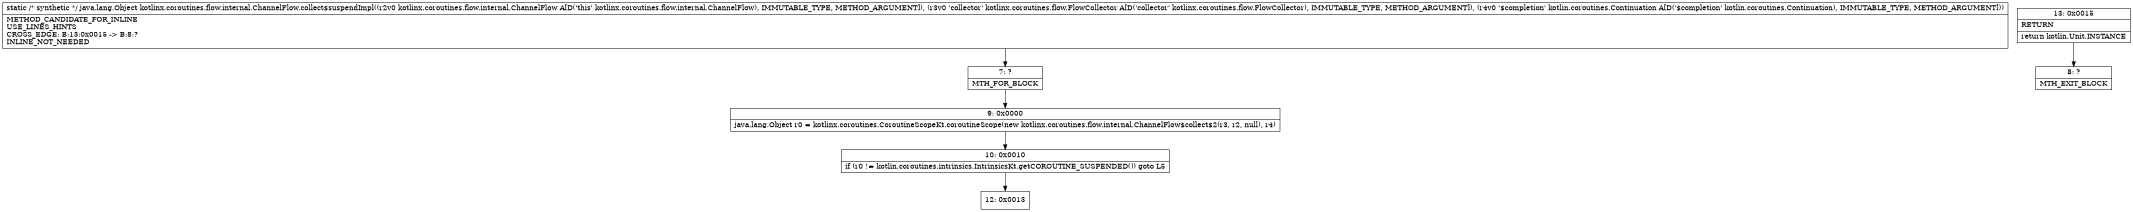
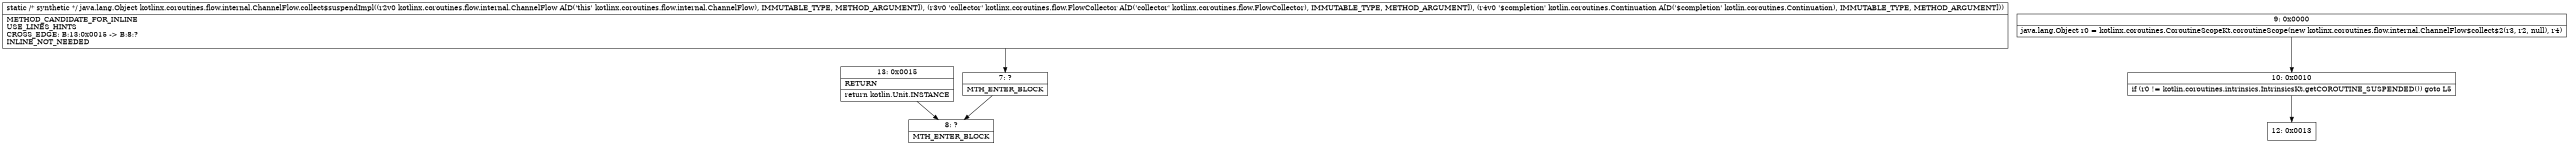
node "7: ?": text "MTH_FOR_BLOCK" -> "MTH_ENTER_BLOCK"
node "8: ?": text "MTH_EXIT_BLOCK" -> "MTH_ENTER_BLOCK"
edge "7: ?" -> "9: 0x0000": now "7: ?" -> "8: ?"
